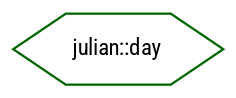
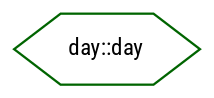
node "julian::day": label "julian::day" -> "day::day"
